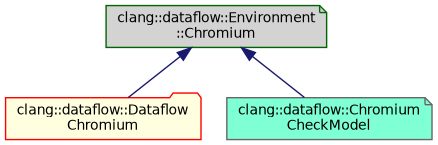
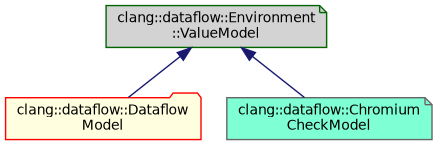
node "clang::dataflow::Environment ::Chromium": label "clang::dataflow::Environment ::Chromium" -> "clang::dataflow::Environment ::ValueModel"
node "clang::dataflow::Dataflow Chromium": label "clang::dataflow::Dataflow Chromium" -> "clang::dataflow::Dataflow Model"
